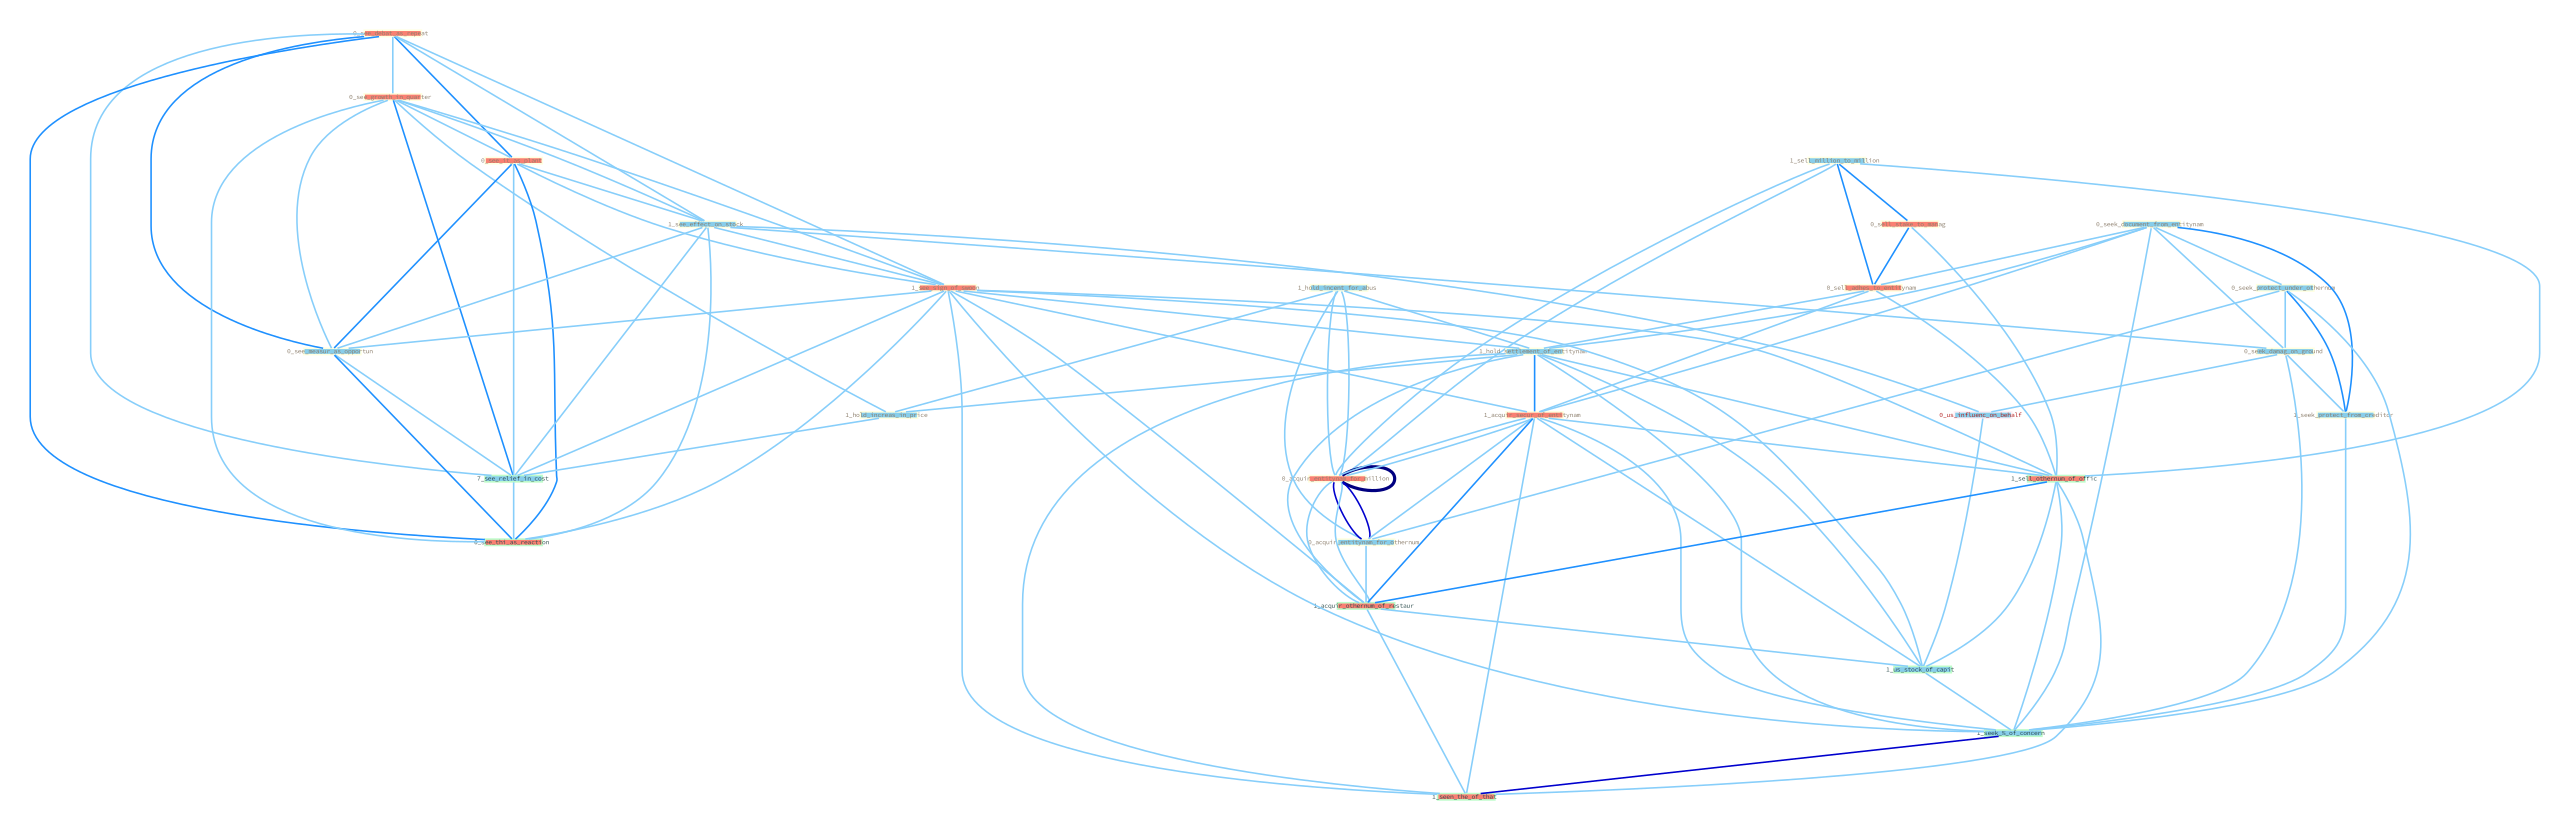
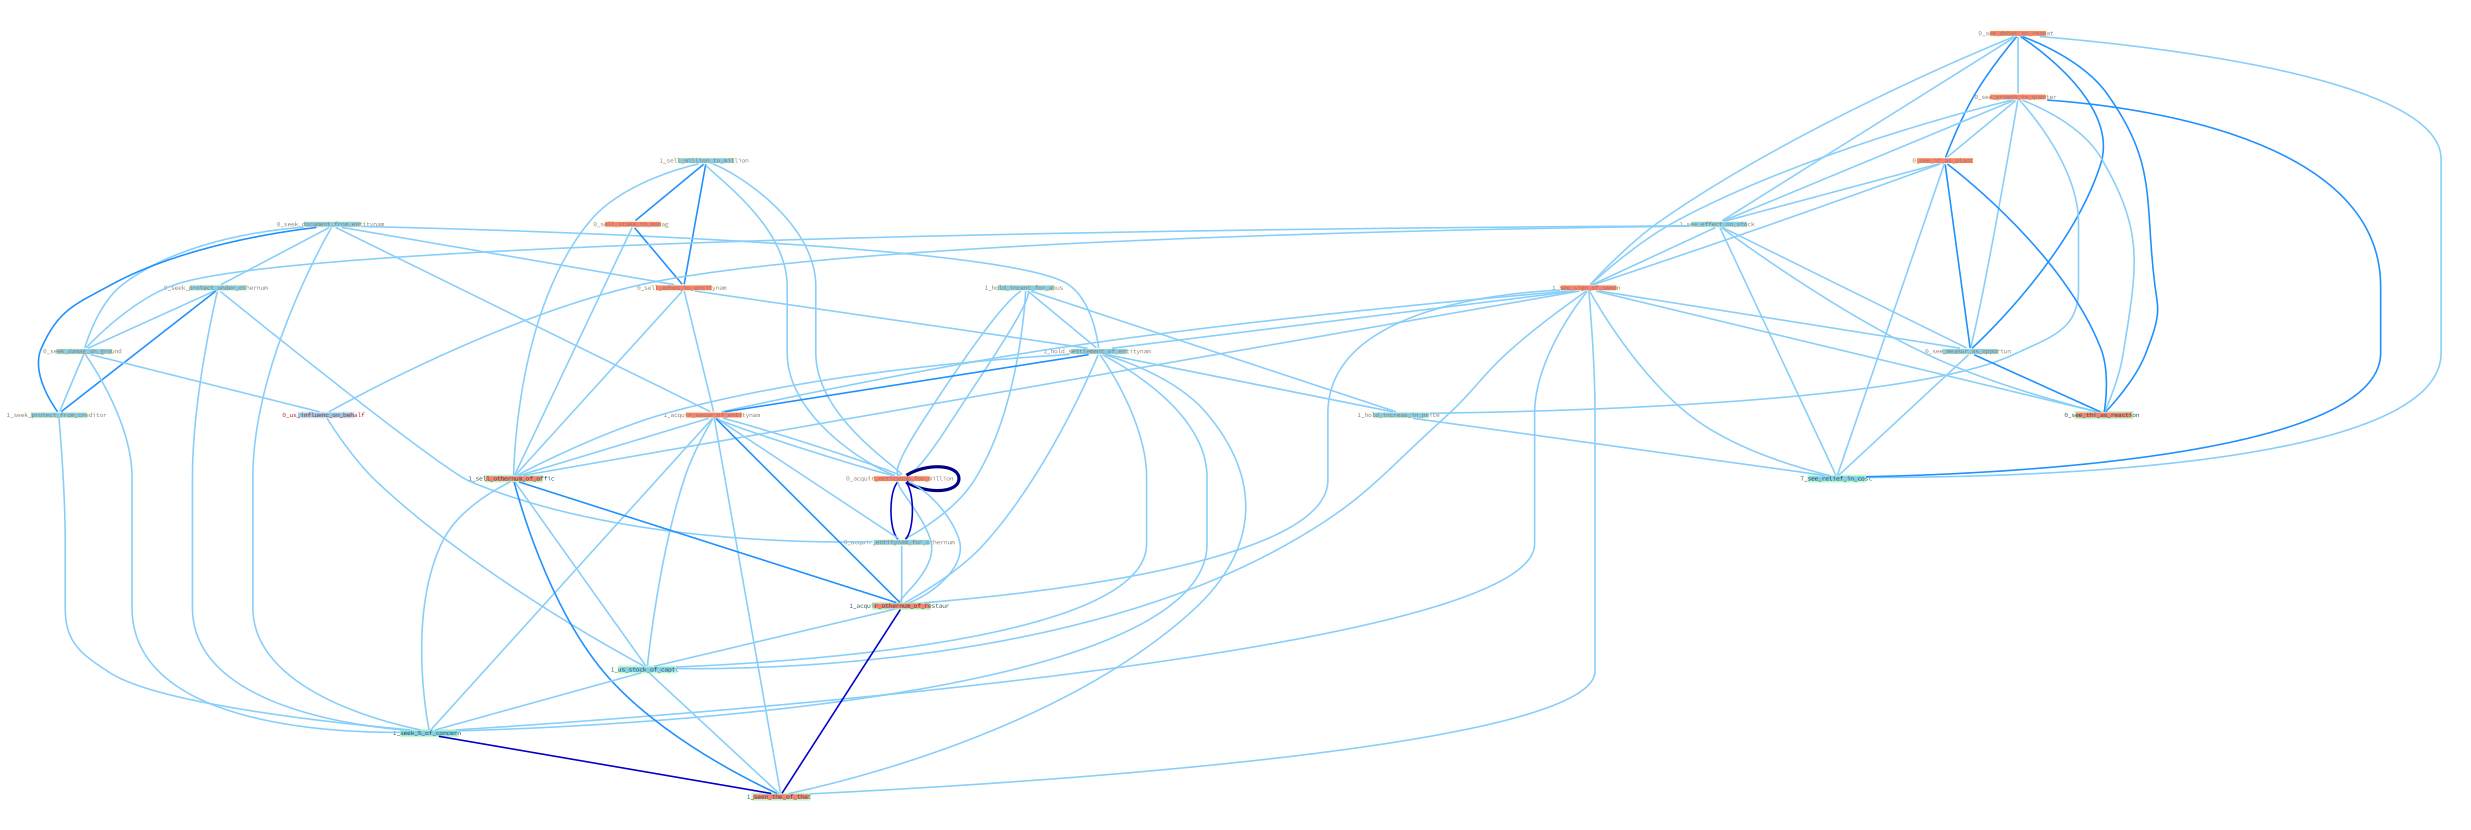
edge "7_see_relief_in_cost" -- "0_see_thi_as_reaction": removed
edge "1_acquir_othernum_of_restaur" -- "1_seen_the_of_that": color #87cefa -> #0000cd
edge "1_us_stock_of_capit" -- "1_seen_the_of_that": added
edge "1_sell_othernum_of_offic" -- "1_seen_the_of_that": color #87cefa -> #1e90ff
